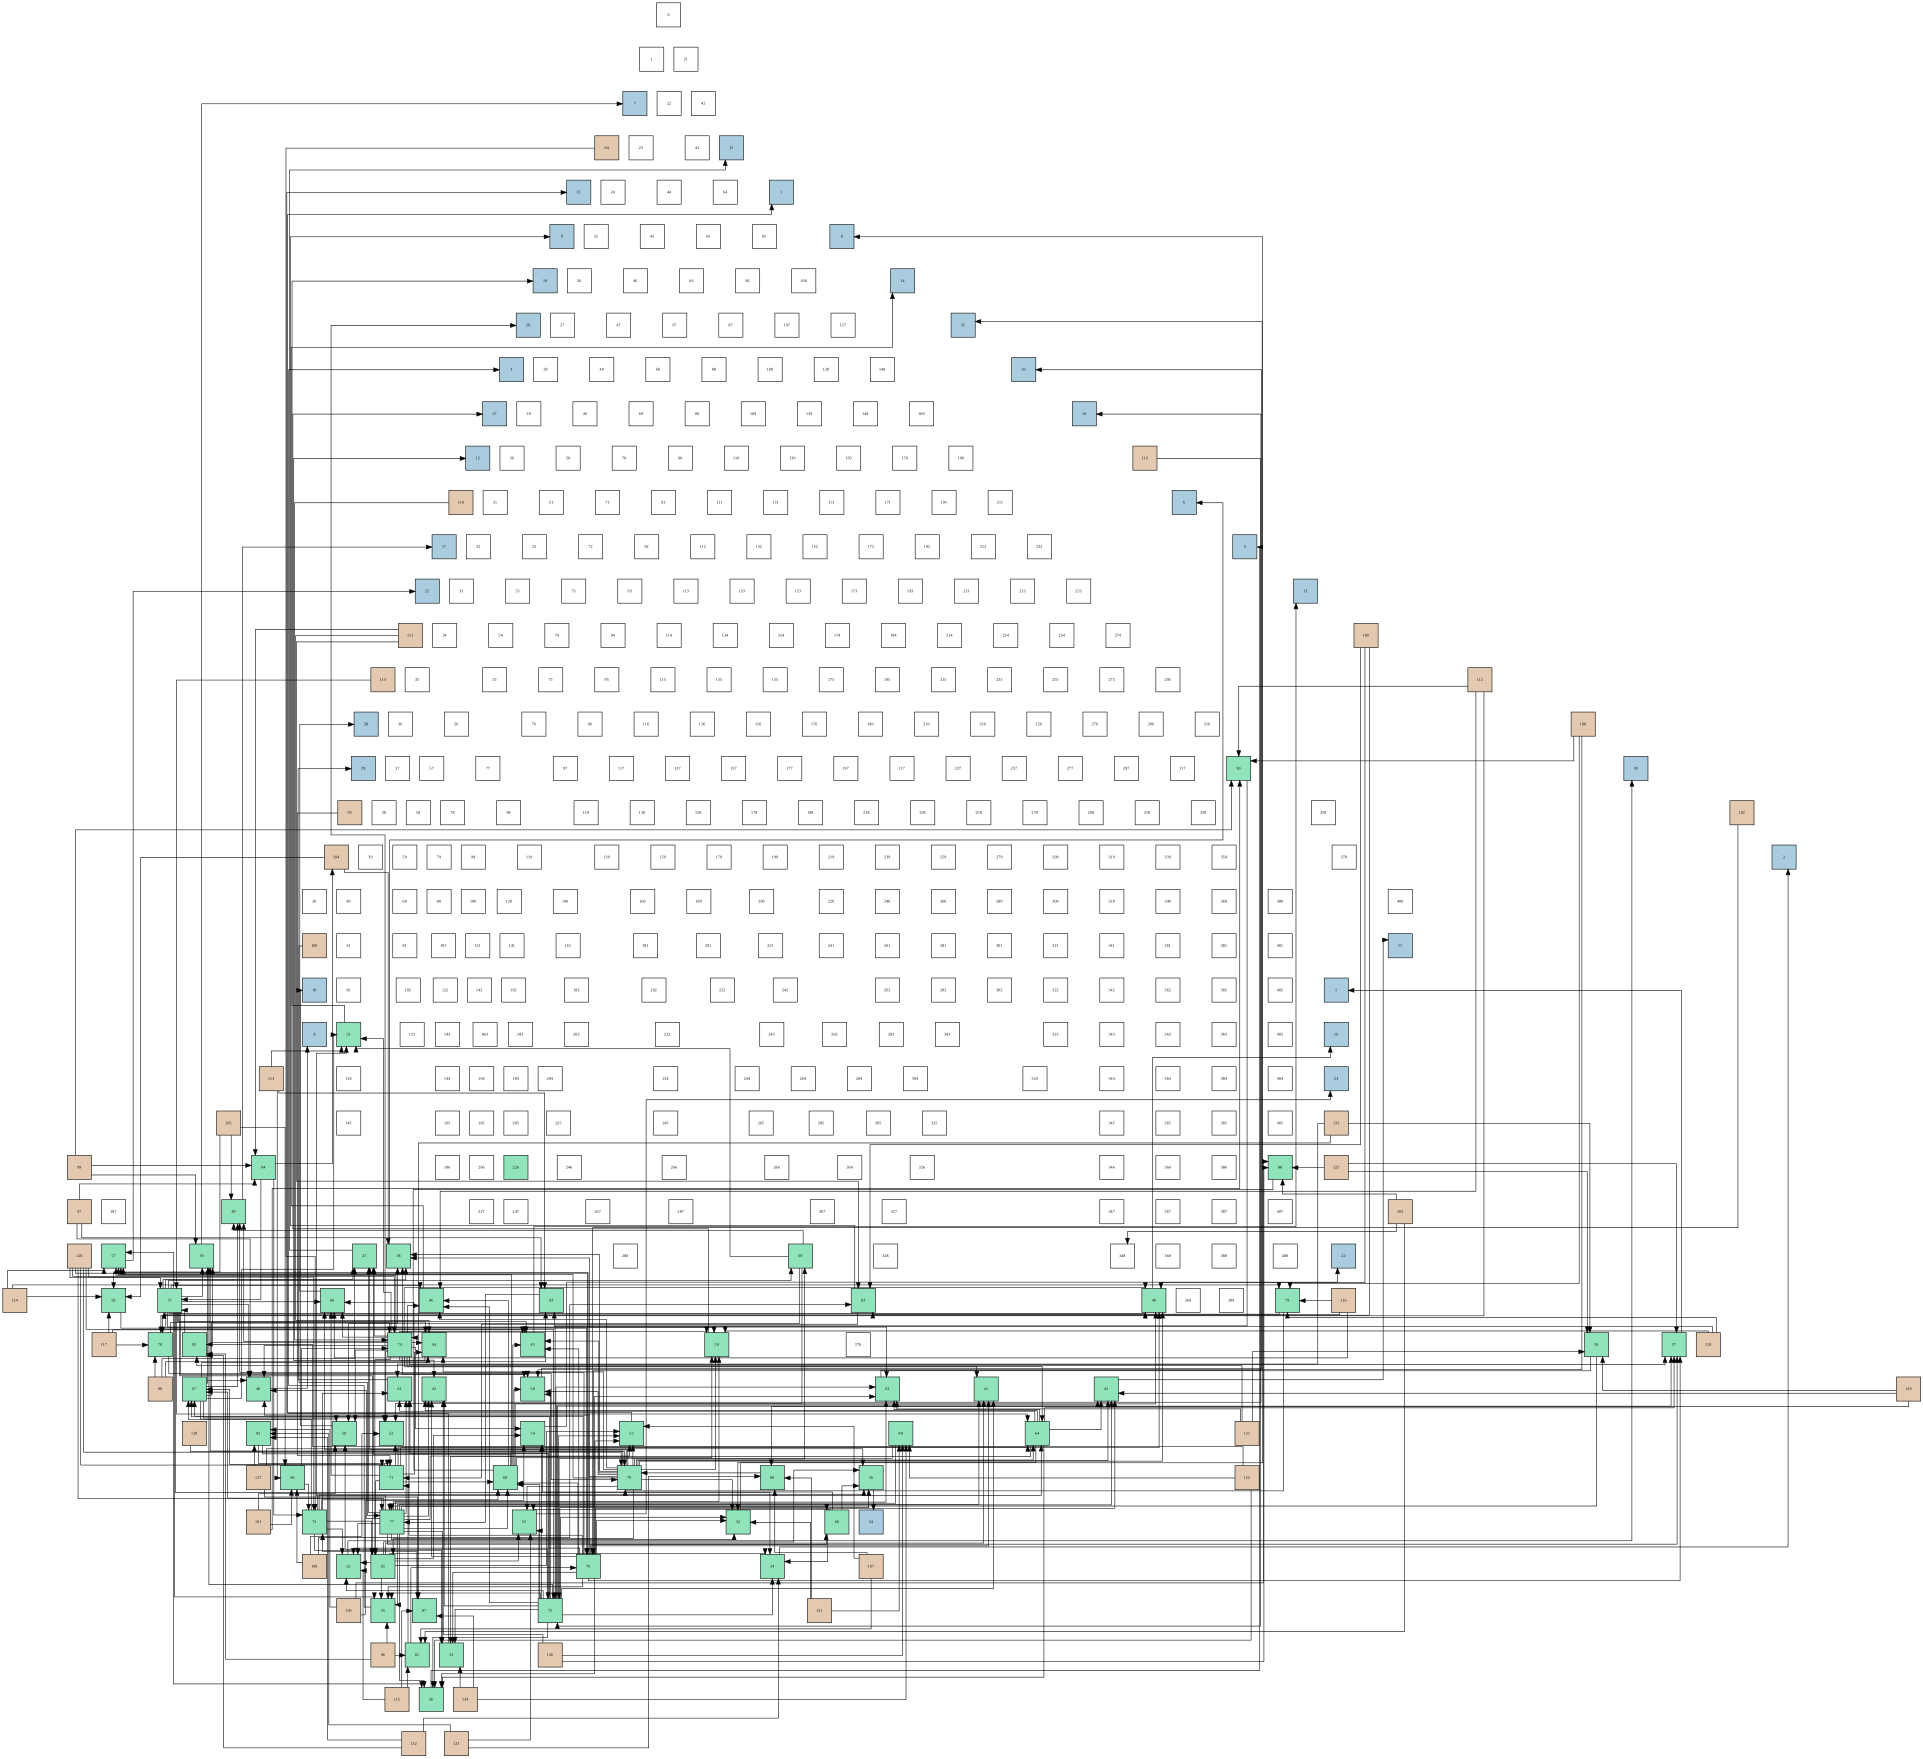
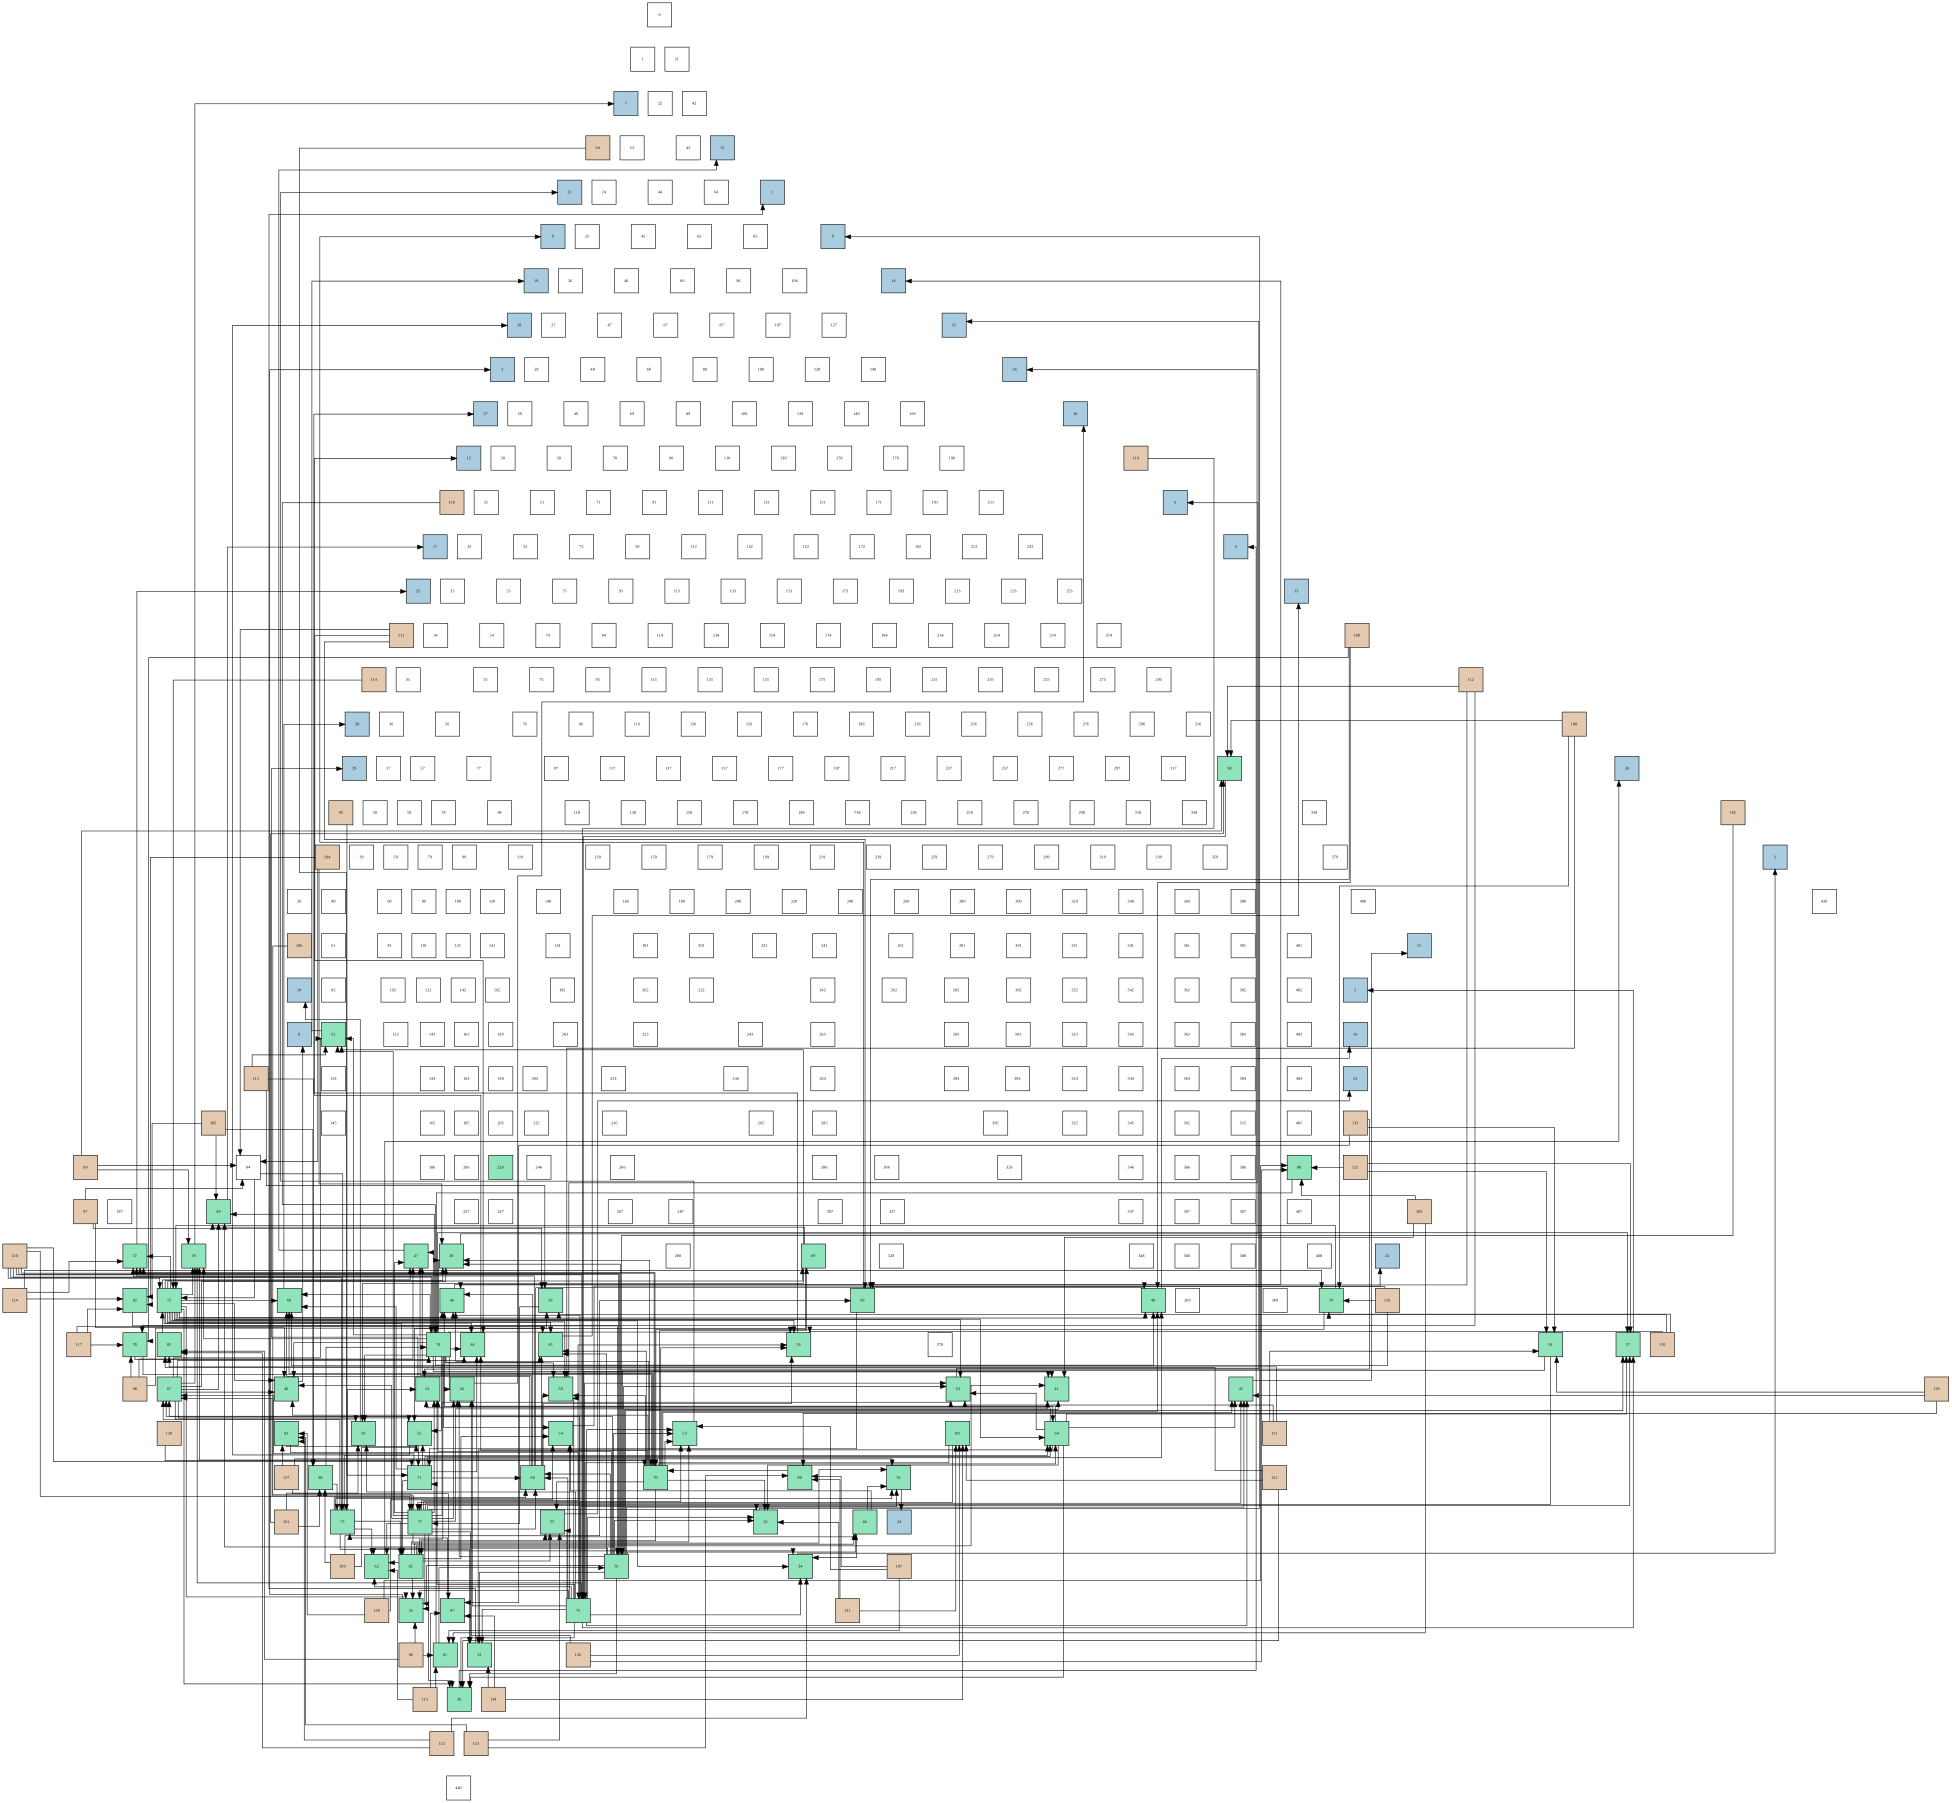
node "218": label "218" -> "718"
node "420": added
edge "84" -> "104": reversed
node "863": label "863" -> "163"
node "385": label "385" -> "315"
node "84": fillcolor #91e3bb -> #ffffff
edge "103" -> "348": now "103" -> "41"
node "440": added
